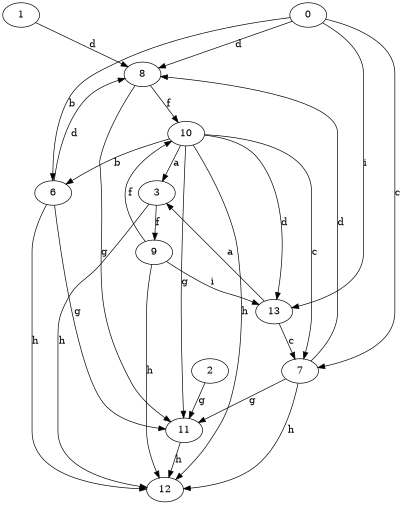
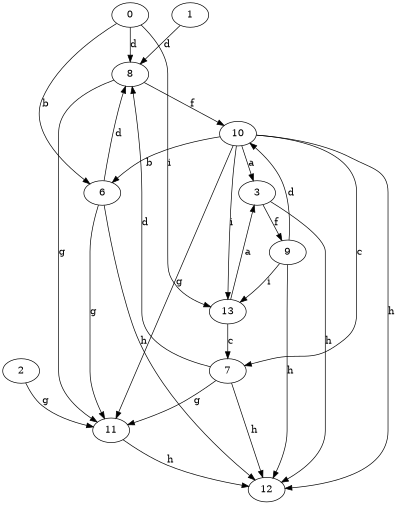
edge "9" -> "10": label "f" -> "d"
edge "0" -> "7": removed, label "c"
edge "10" -> "13": label "d" -> "i"
